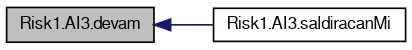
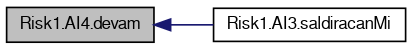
node "Risk1.AI3.devam": label "Risk1.AI3.devam" -> "Risk1.AI4.devam"
